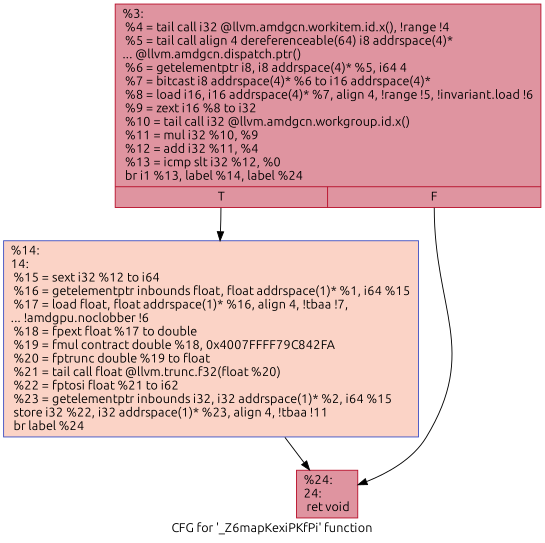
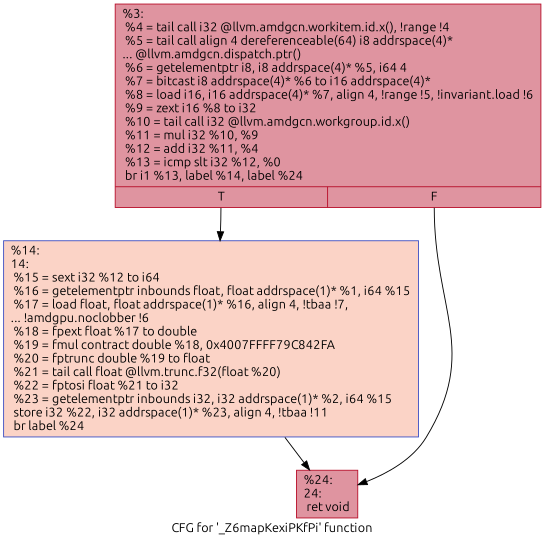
node "%14:": text "%22 = fptosi float %21 to i62" -> "%22 = fptosi float %21 to i32"
